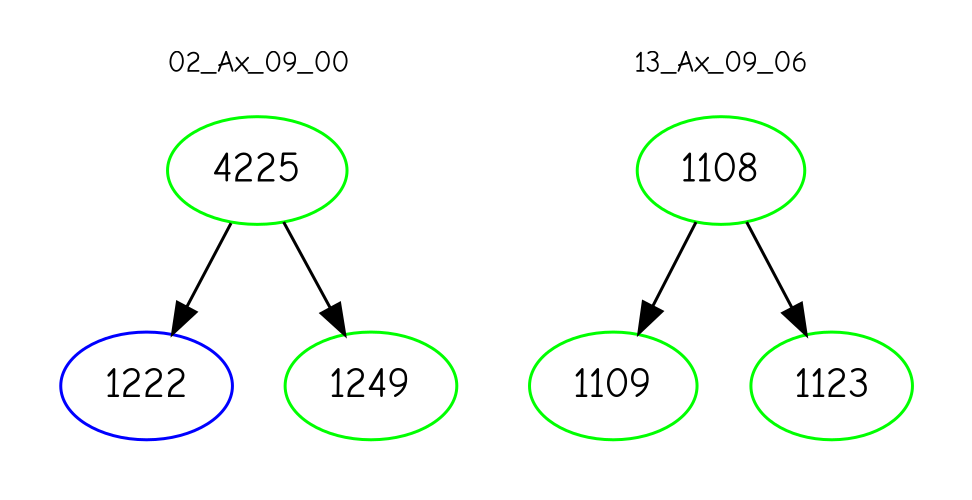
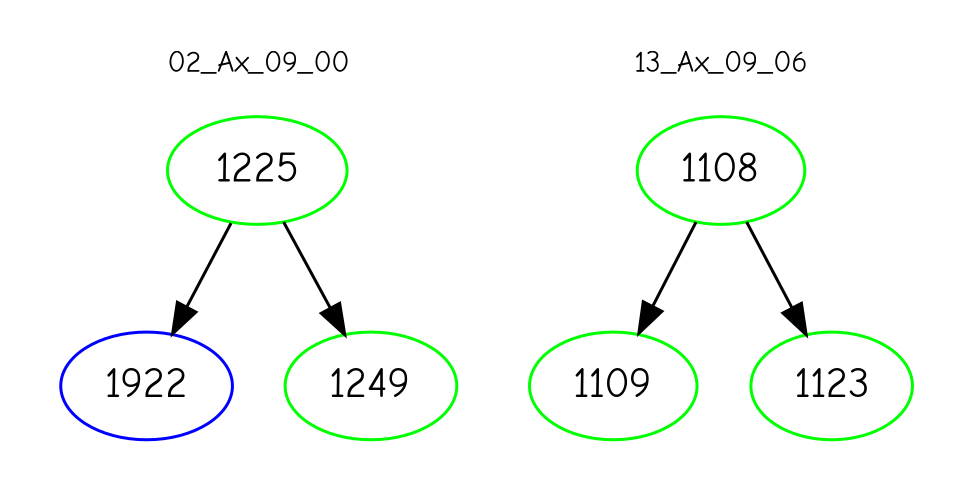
node "4225": label "4225" -> "1225"
node "1222": label "1222" -> "1922"
